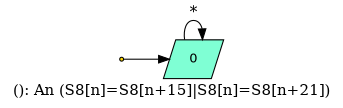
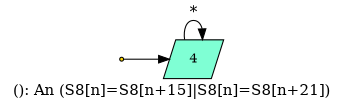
node "0": label "0" -> "4"
